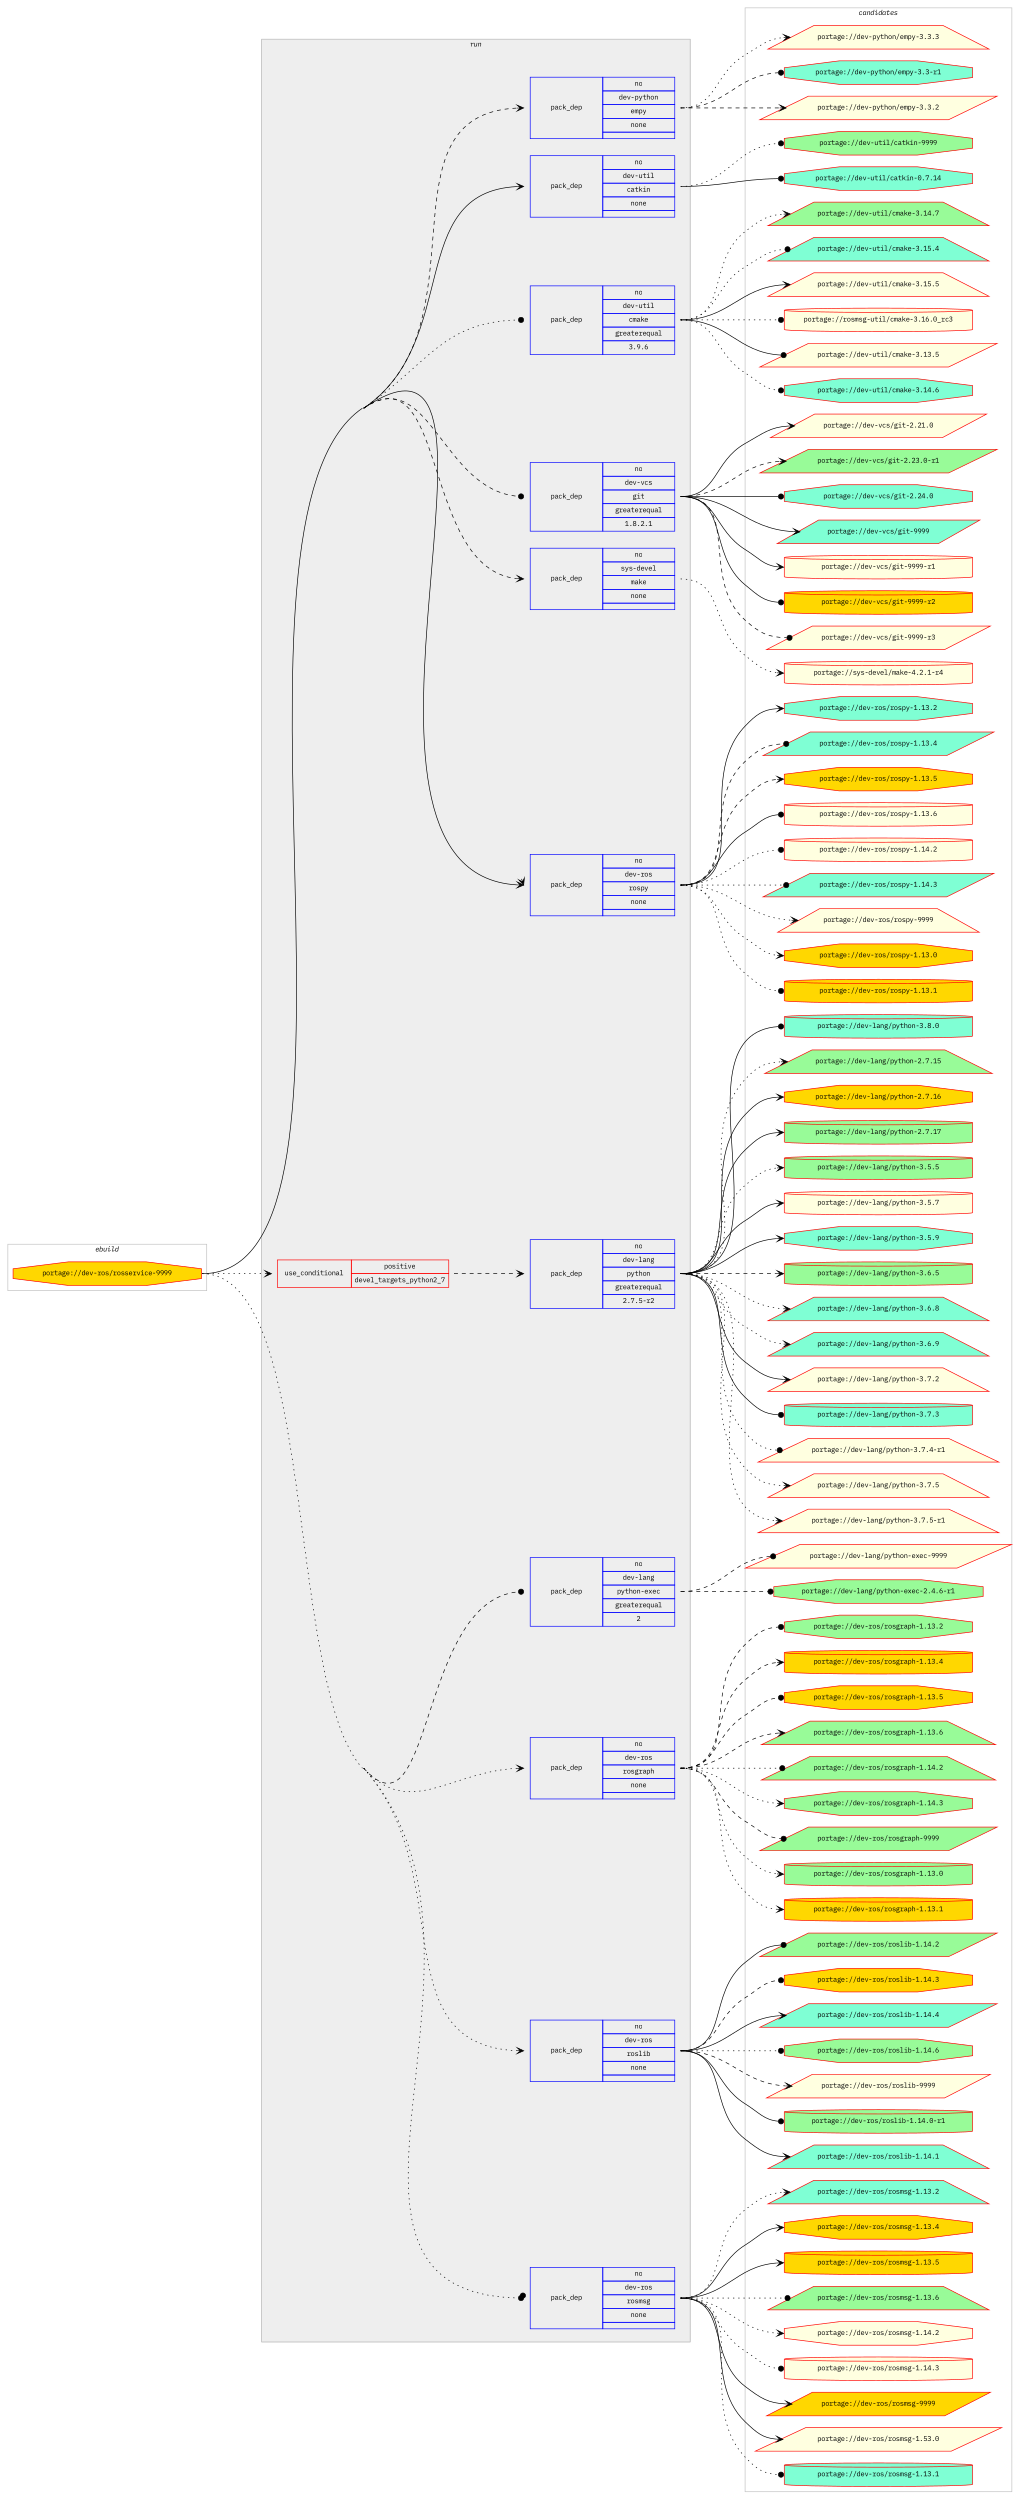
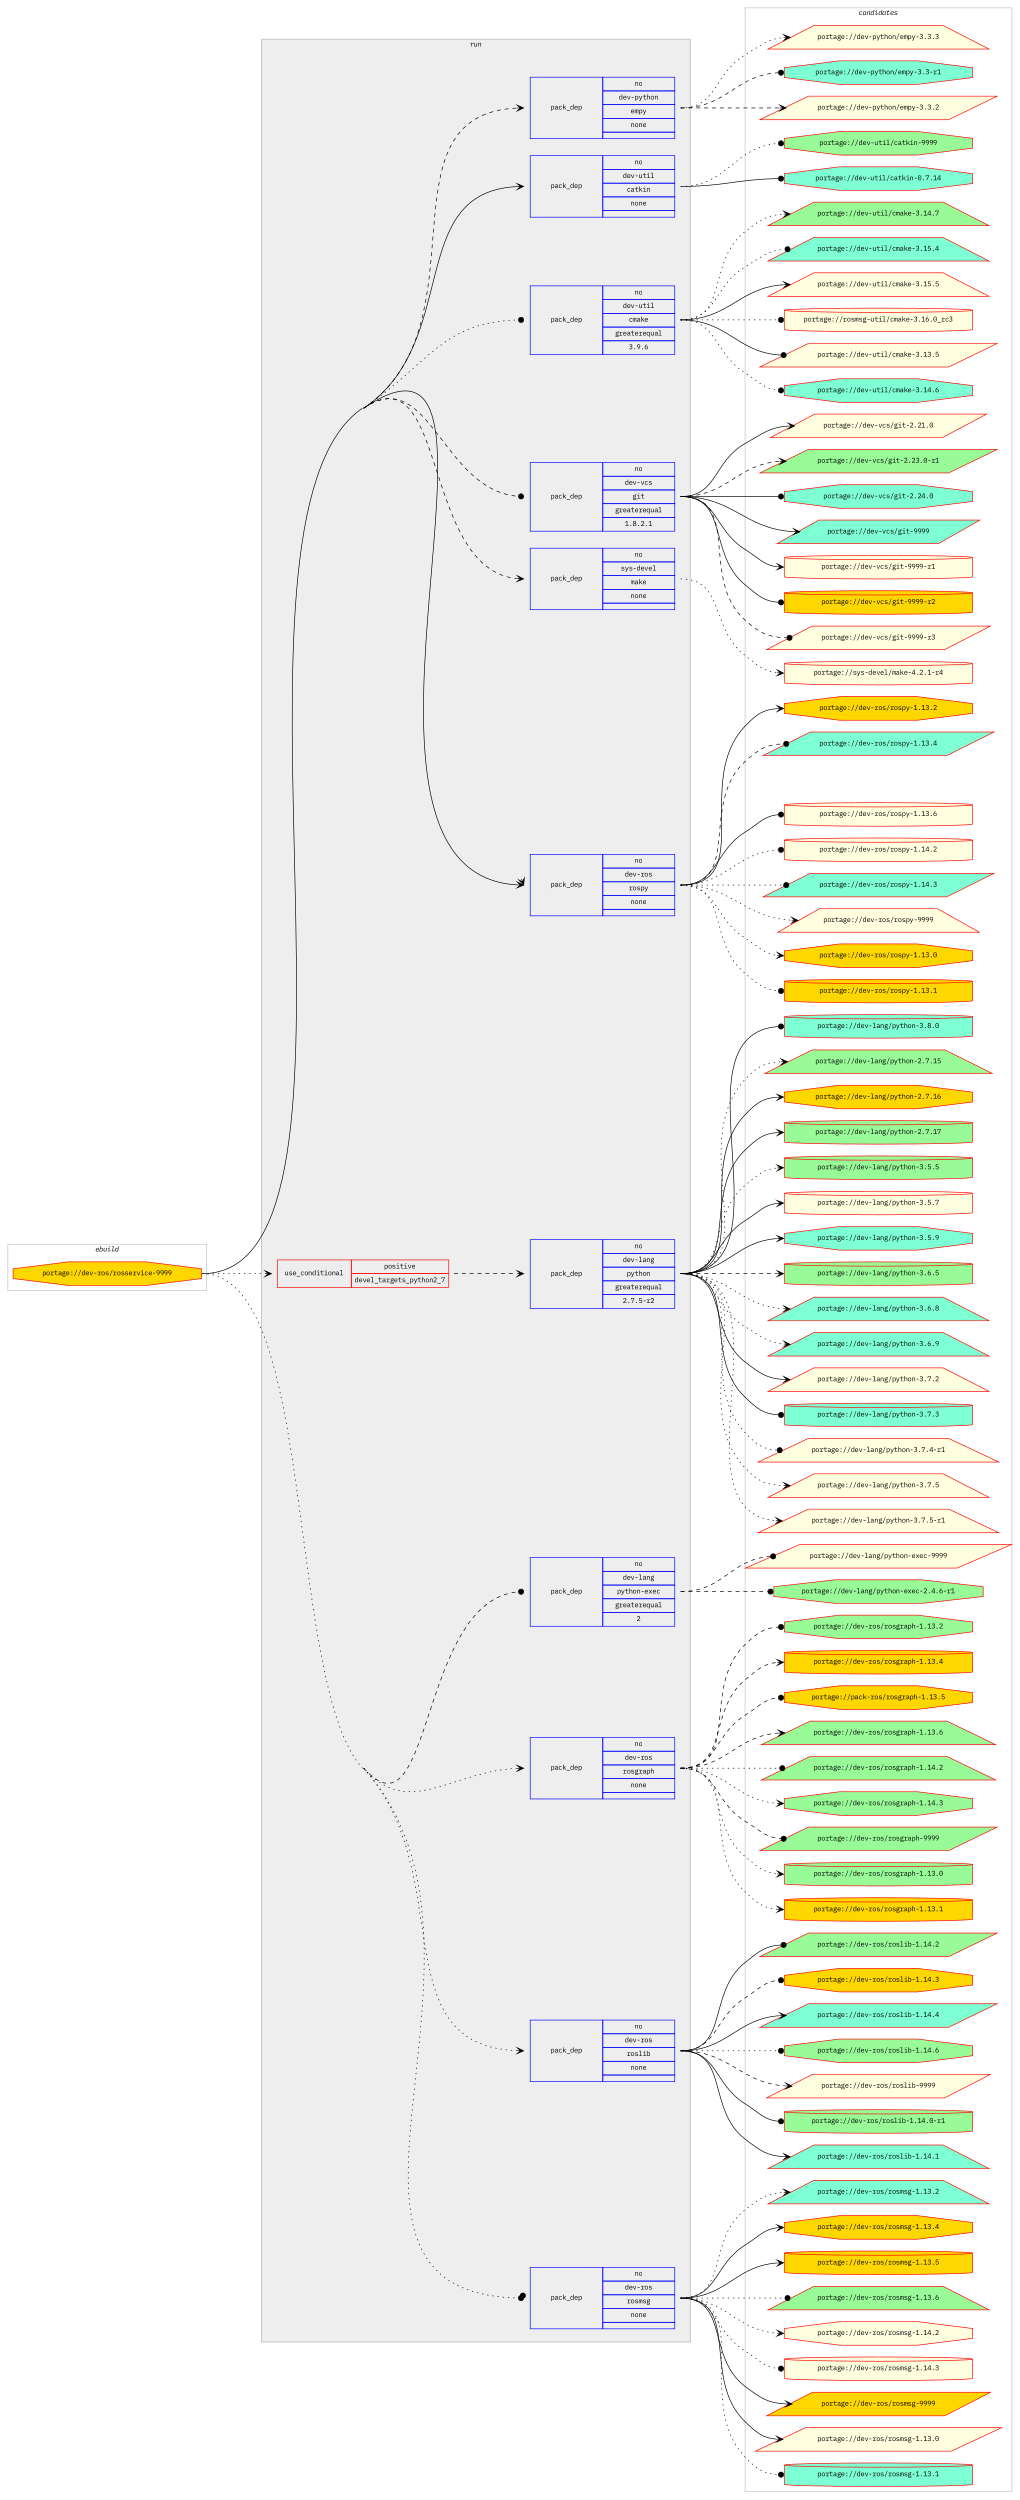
node "portage://dev-ros/rospy-1.13.2": fillcolor aquamarine -> gold
node "portage://dev-ros/rospy-1.13.5": removed
node "portage://dev-ros/rosgraph-1.13.5": label "portage://dev-ros/rosgraph-1.13.5" -> "portage://pack-ros/rosgraph-1.13.5"
node "portage://dev-ros/rosmsg-1.53.0": label "portage://dev-ros/rosmsg-1.53.0" -> "portage://dev-ros/rosmsg-1.13.0"
